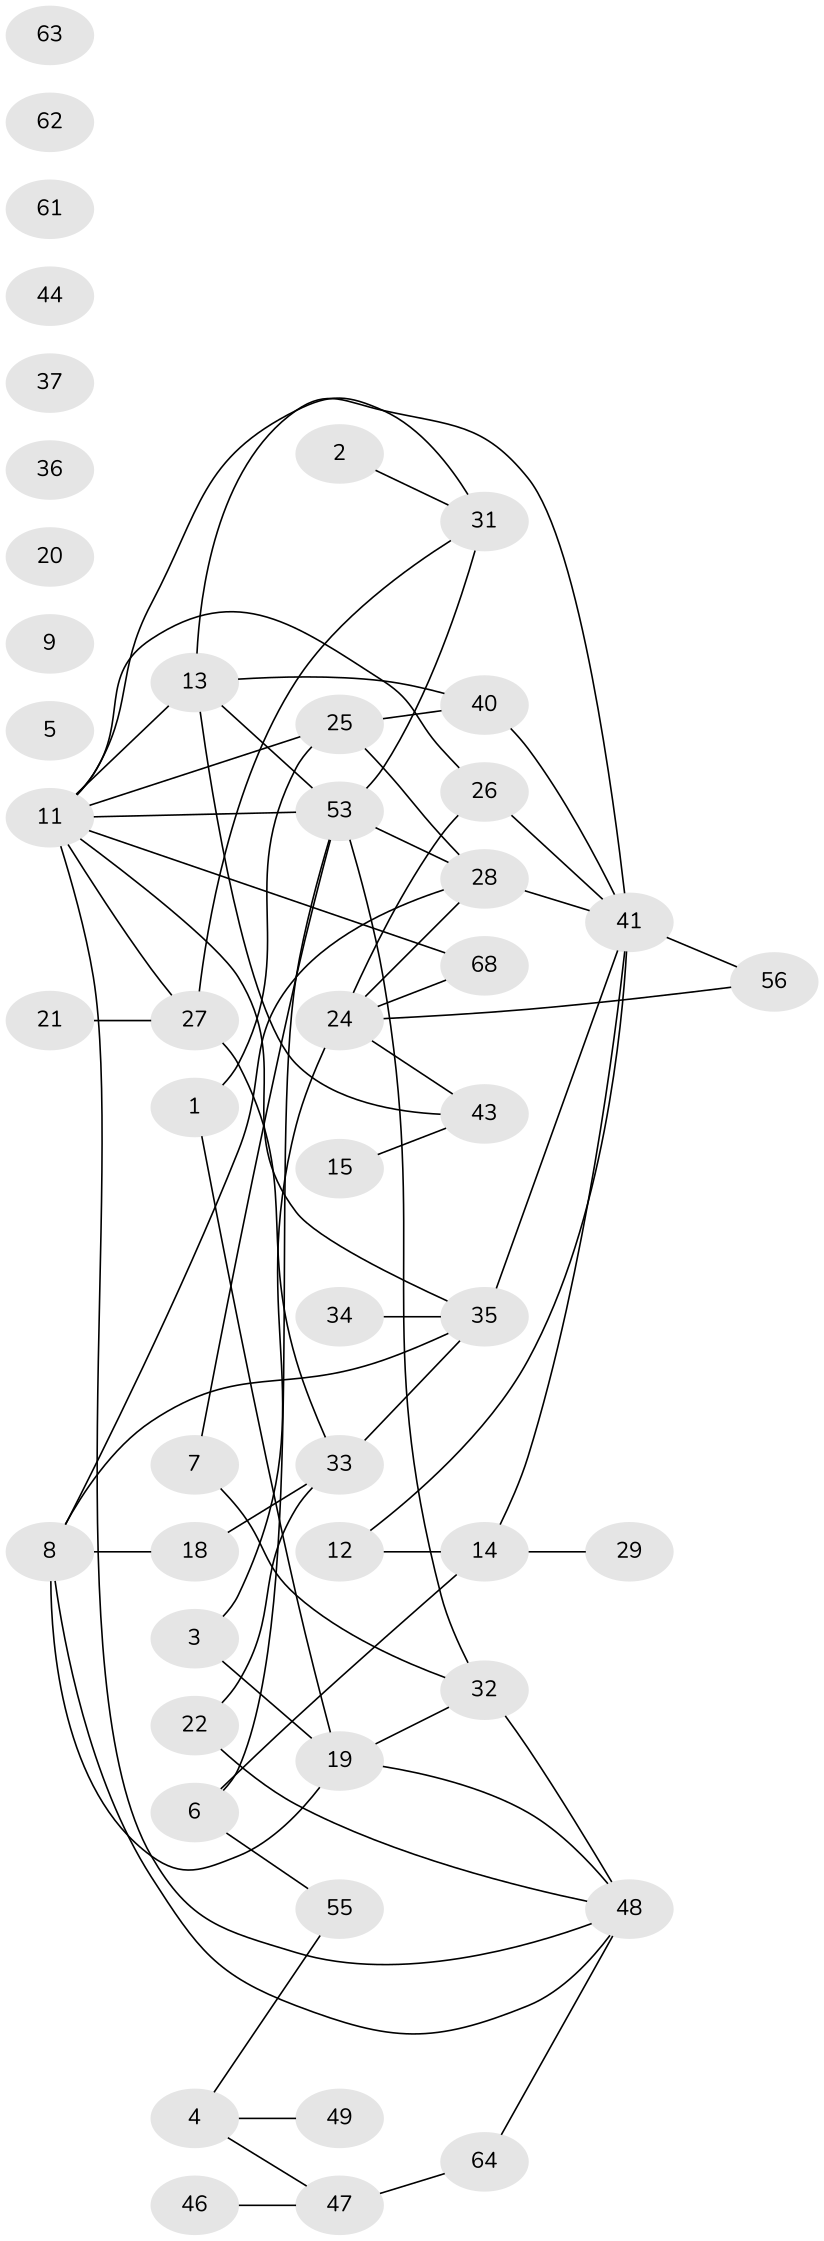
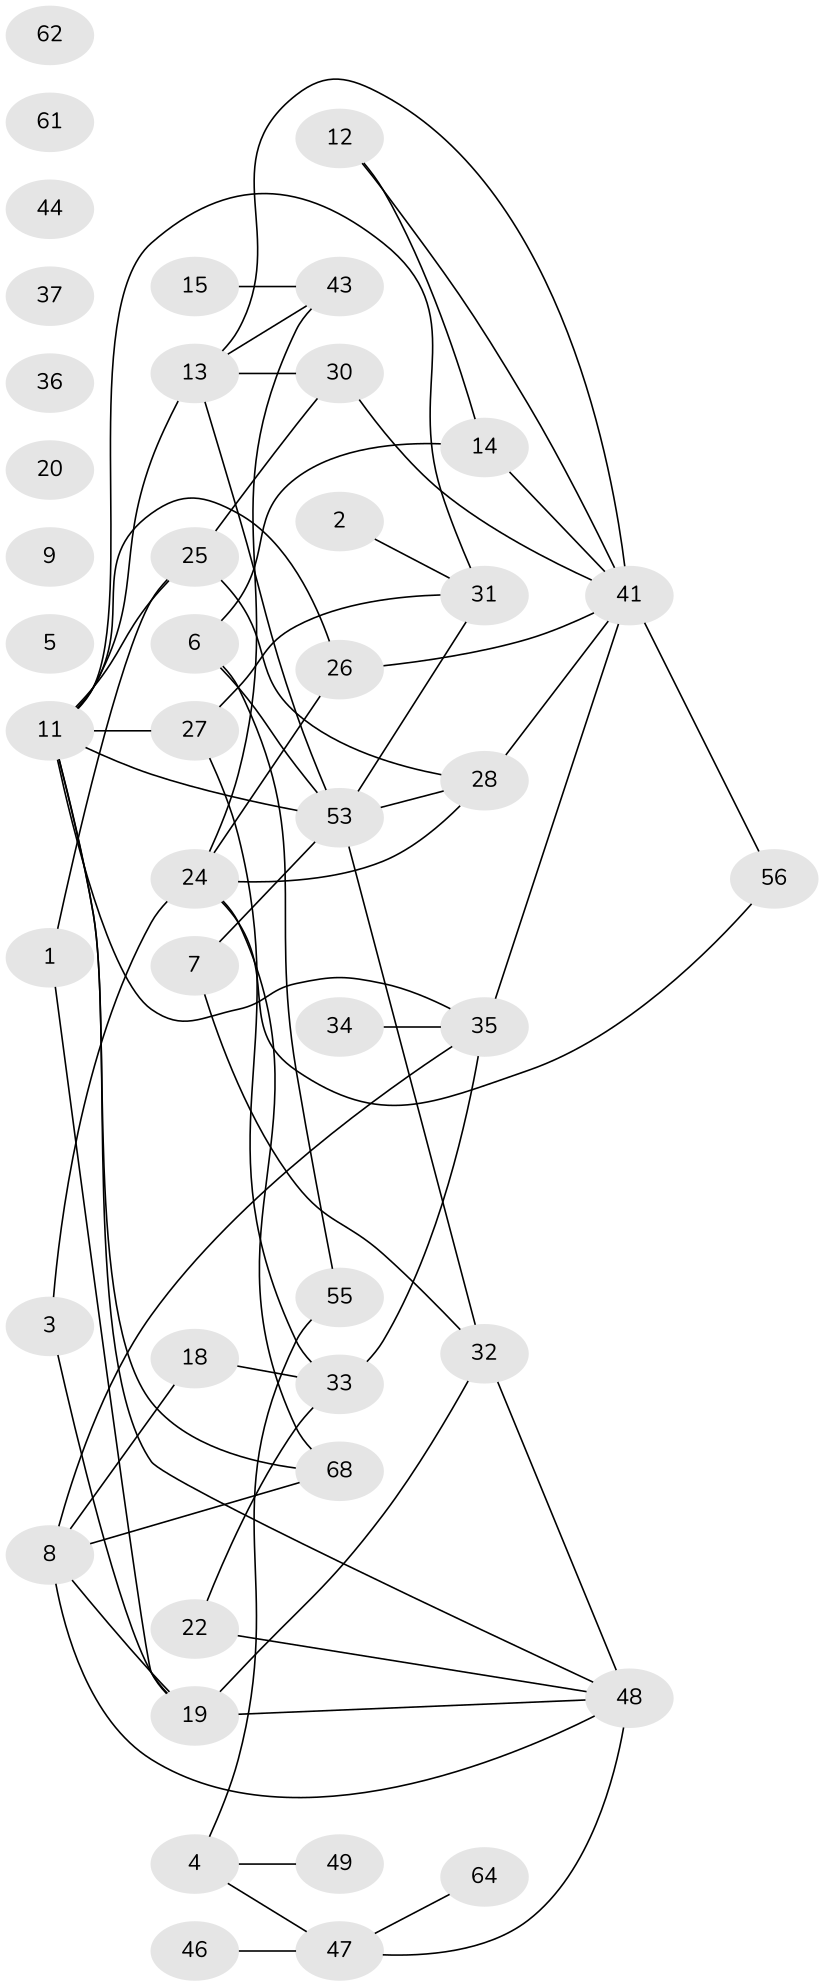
node "63": removed
node "40": label "40" -> "30"
node "21": removed
edge "28" -- "8": now "68" -- "8"
node "29": removed
edge "48" -- "64": now "48" -- "47"
